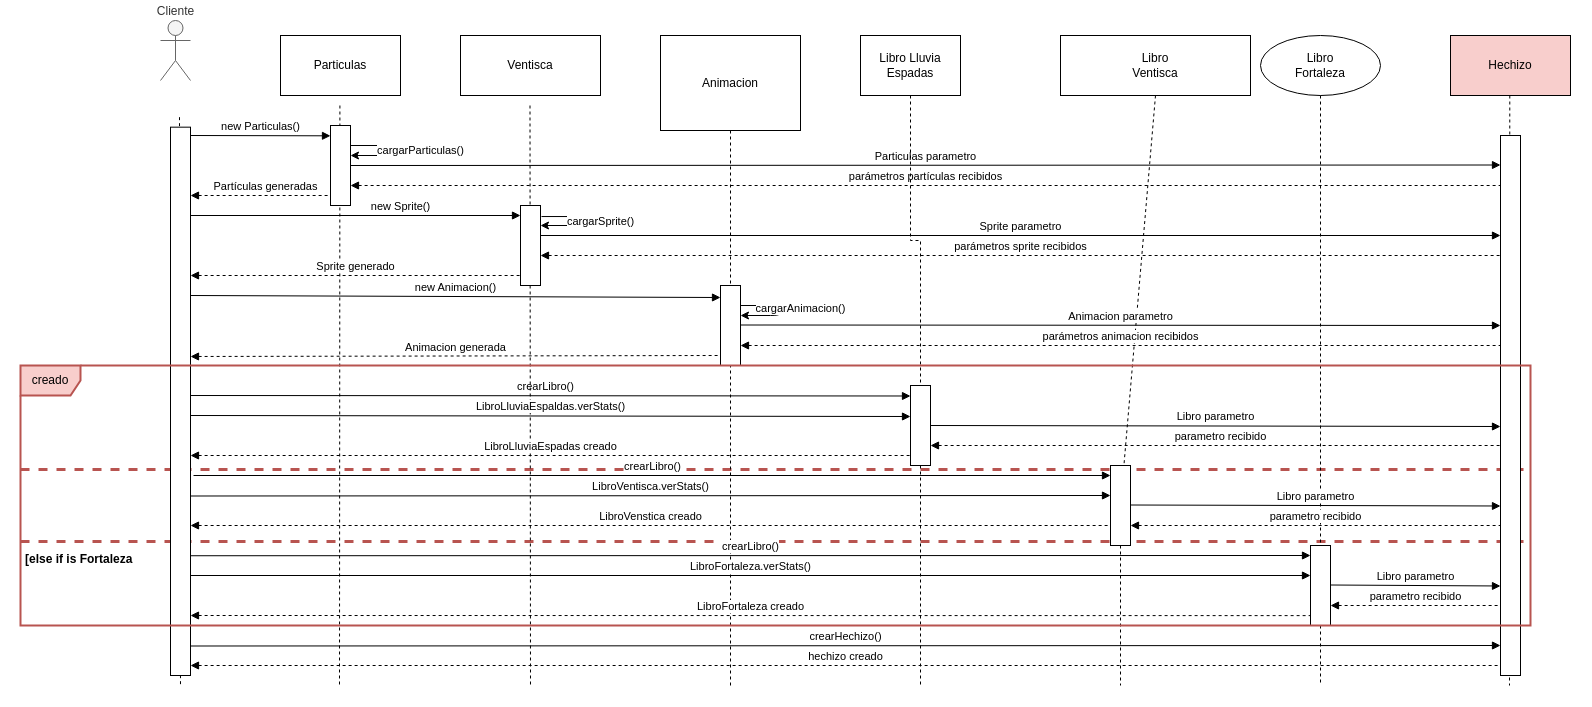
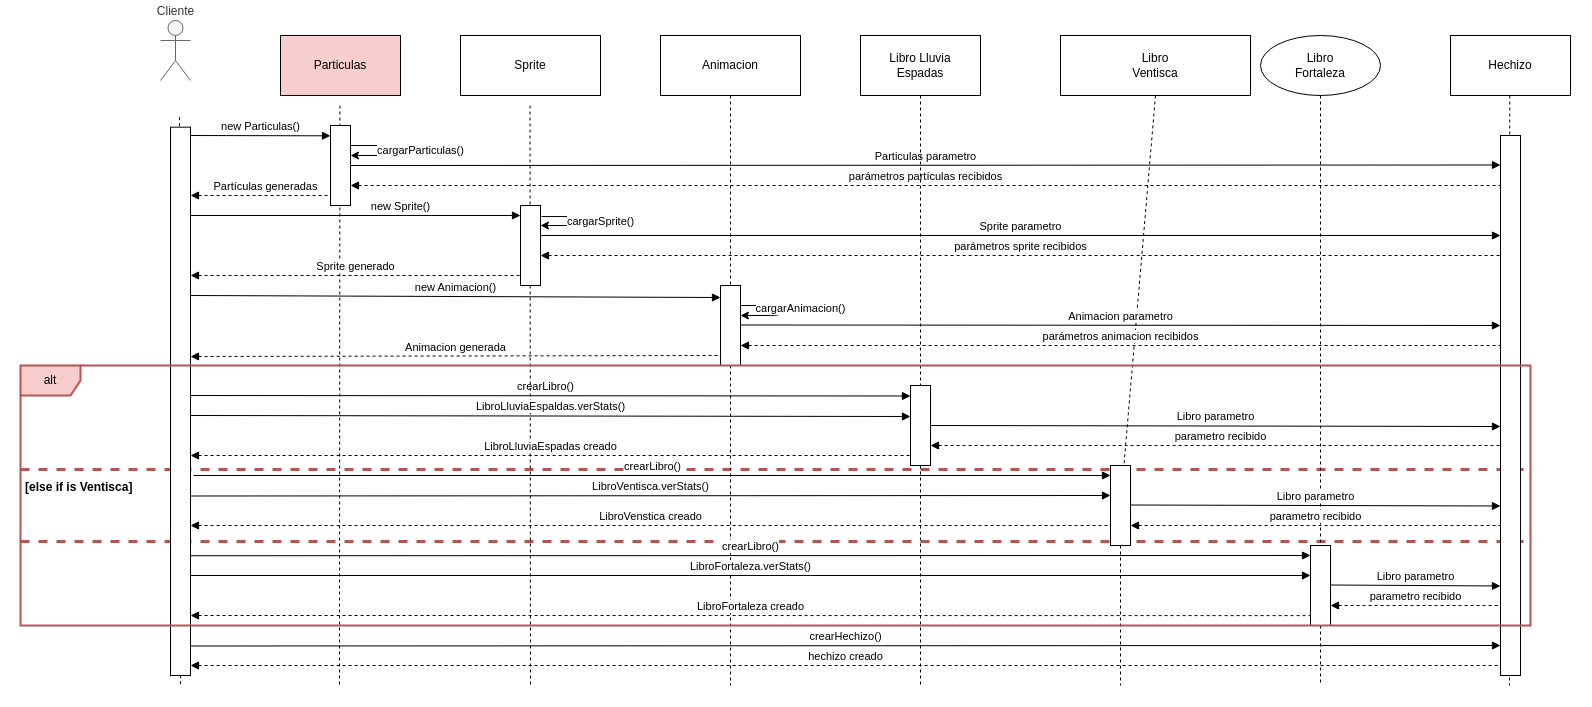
node "Particulas": fillcolor #ffffff -> #f8cecc
node "Ventisca": label "Ventisca" -> "Sprite"
node "Libro Lluvia Espadas": size 100x60 -> 120x60
node "Hechizo": fillcolor #f8cecc -> #ffffff
node "Animacion": size 140x95 -> 140x60
node "creado": label "creado" -> "alt"
node "[else if is Ventisca]": added
node "[else if is Fortaleza": removed
